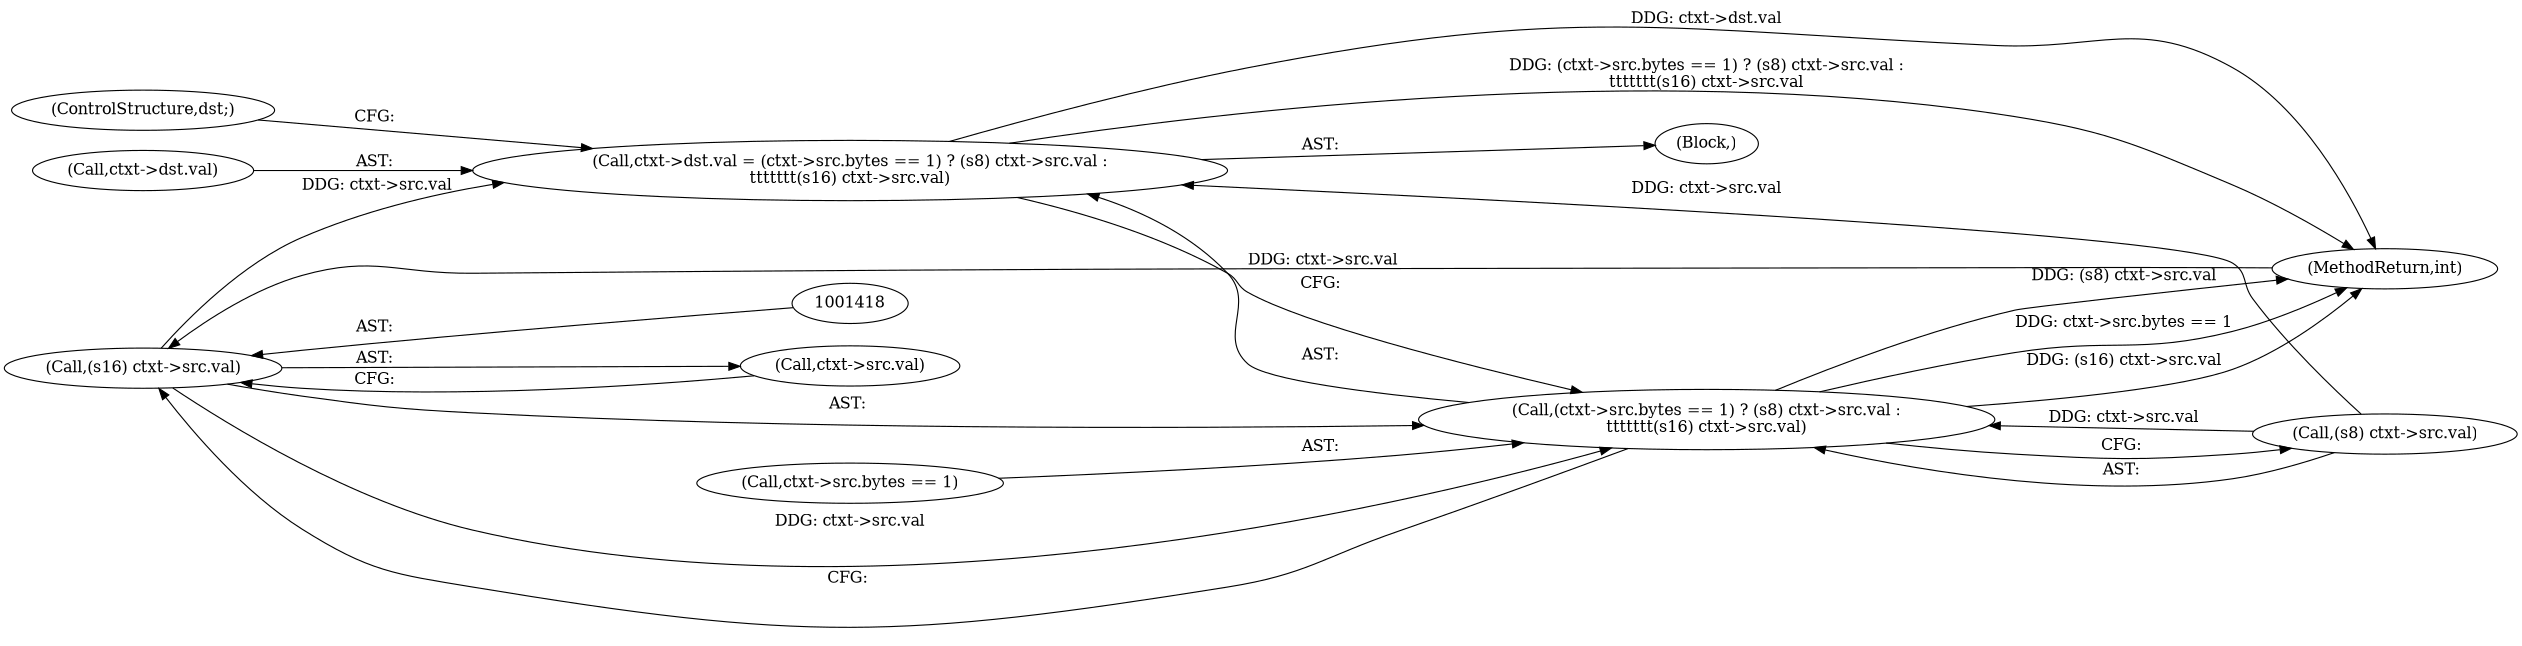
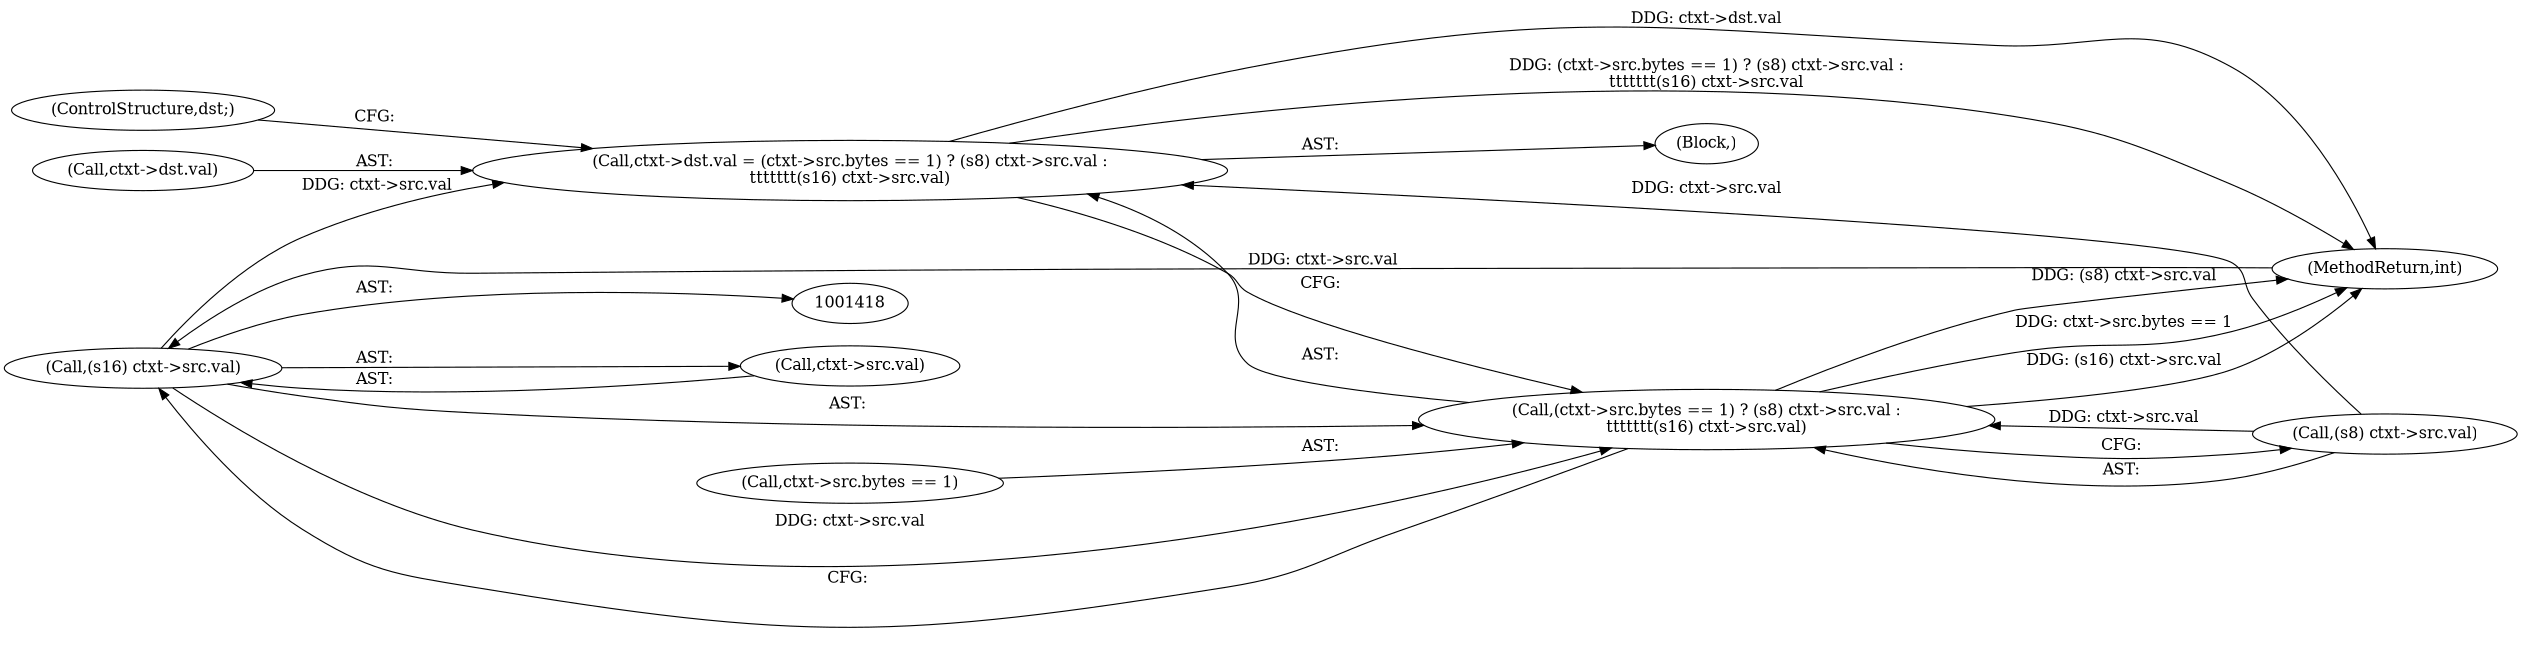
edge "1001418" -> "(Call,(s16) ctxt->src.val)": reversed
edge "(Call,ctxt->src.val)" -> "(Call,(s16) ctxt->src.val)": label "CFG: " -> "AST: "
